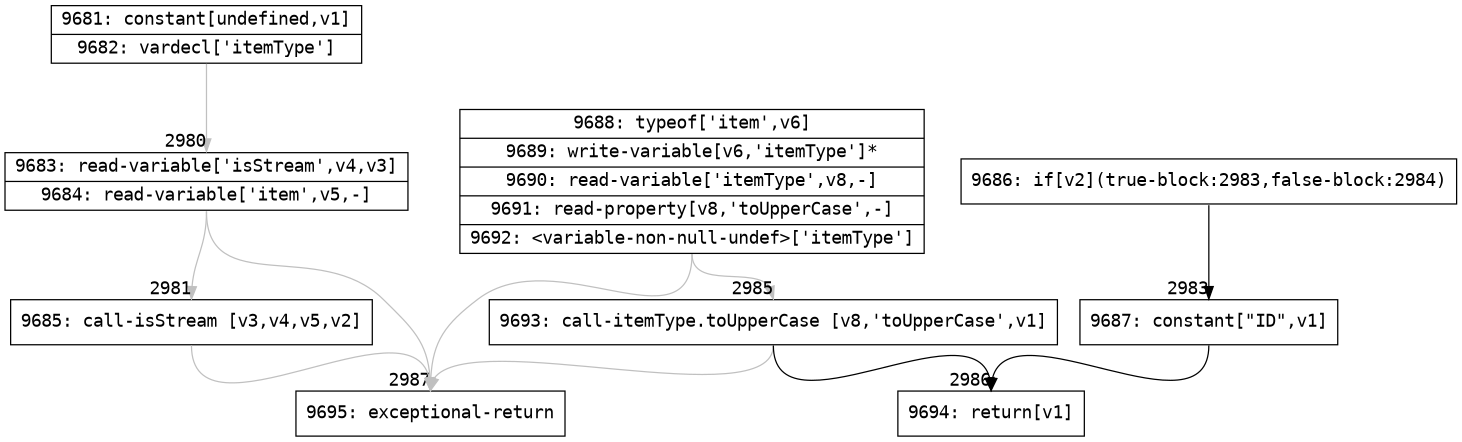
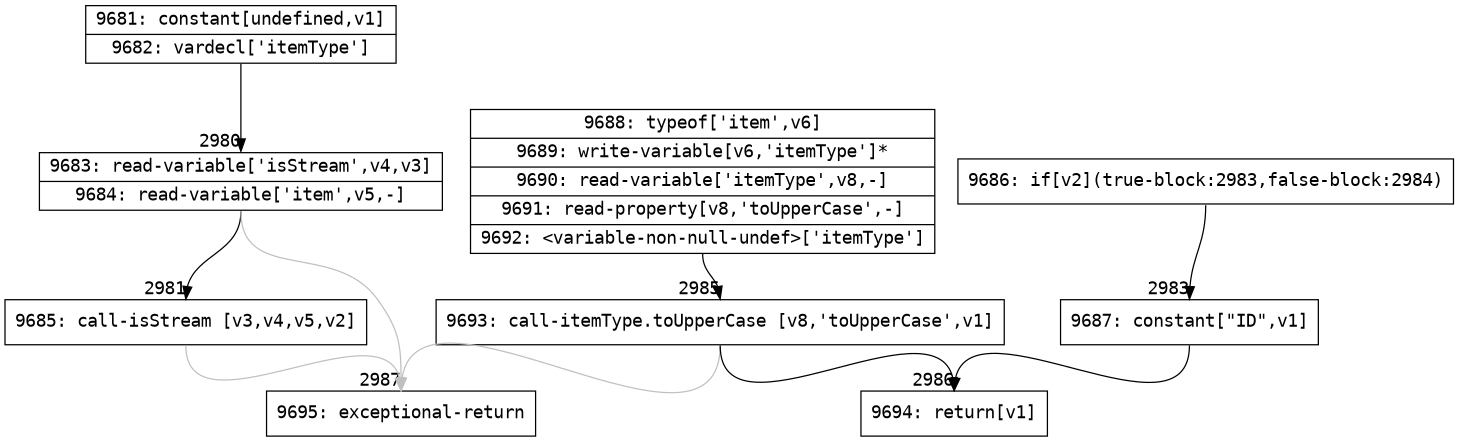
edge "9681: constant[undefined,v1]" -> "9683: read-variable['isStream',v4,v3]": color gray -> black
edge "9683: read-variable['isStream',v4,v3]" -> "9685: call-isStream [v3,v4,v5,v2]": color gray -> black
edge "9688: typeof['item',v6]" -> "9693: call-itemType.toUpperCase [v8,'toUpperCase',v1]": color gray -> black
edge "9688: typeof['item',v6]" -> "9695: exceptional-return": removed
